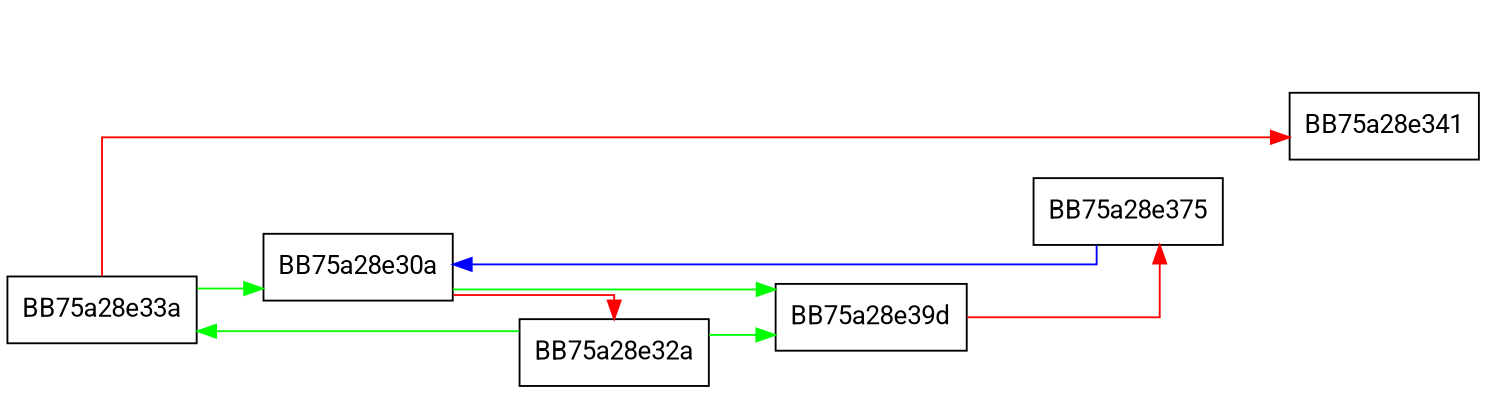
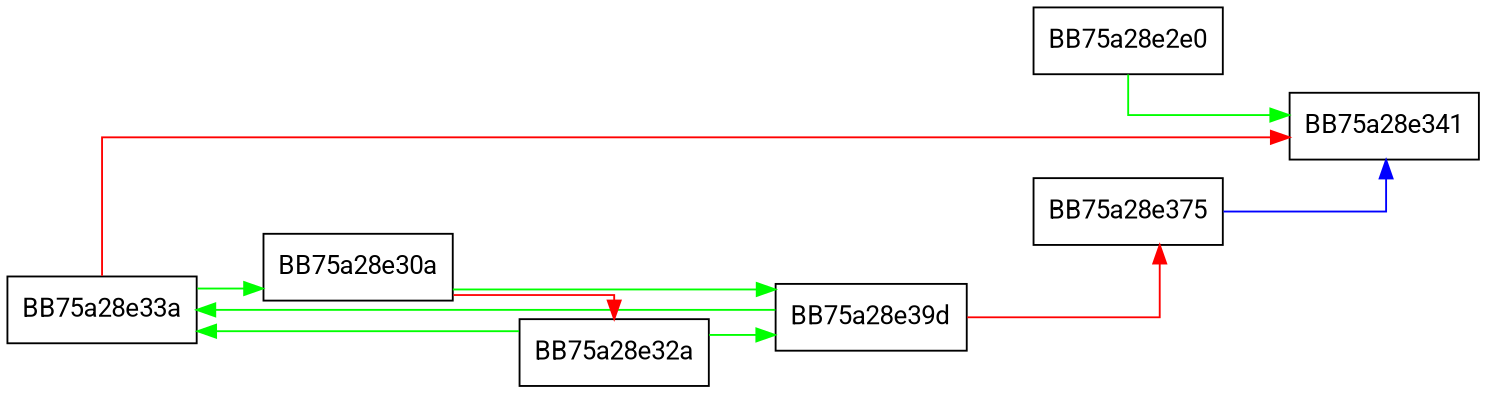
node "BB75a28e2e0": added
edge "BB75a28e375" -> "BB75a28e30a": now "BB75a28e375" -> "BB75a28e341"
edge "BB75a28e39d" -> "BB75a28e33a": added
